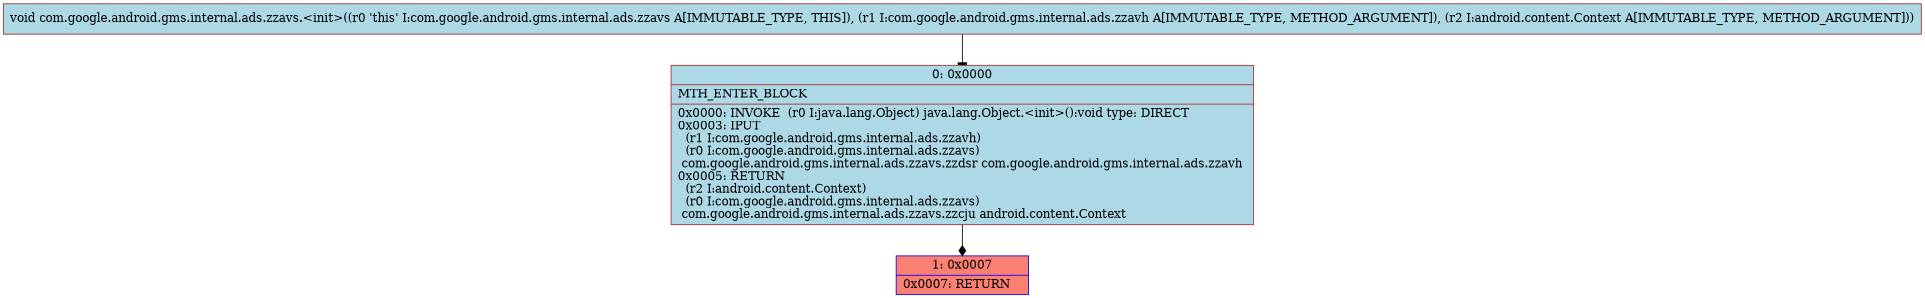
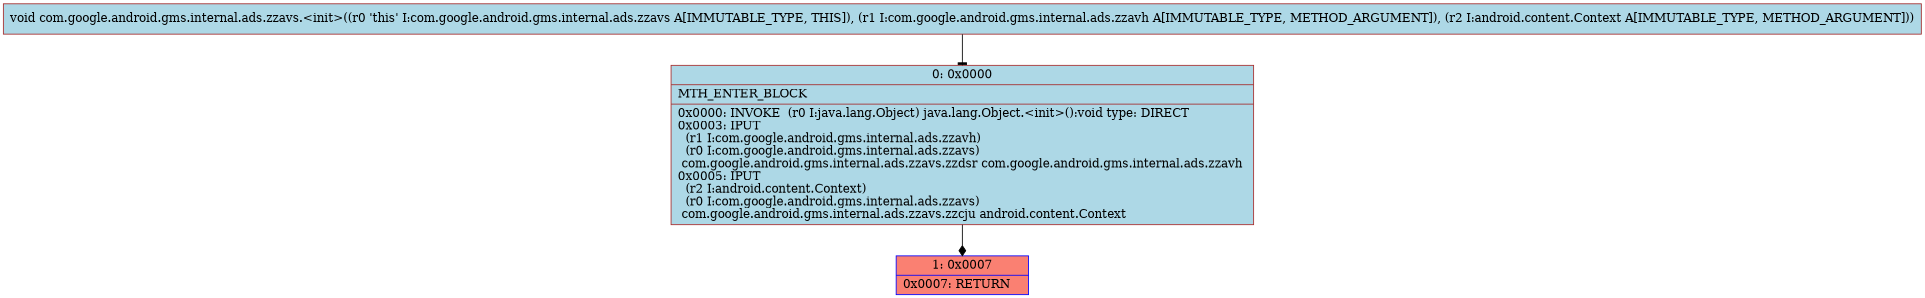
node "0: 0x0000": text "0x0005: RETURN" -> "0x0005: IPUT"
